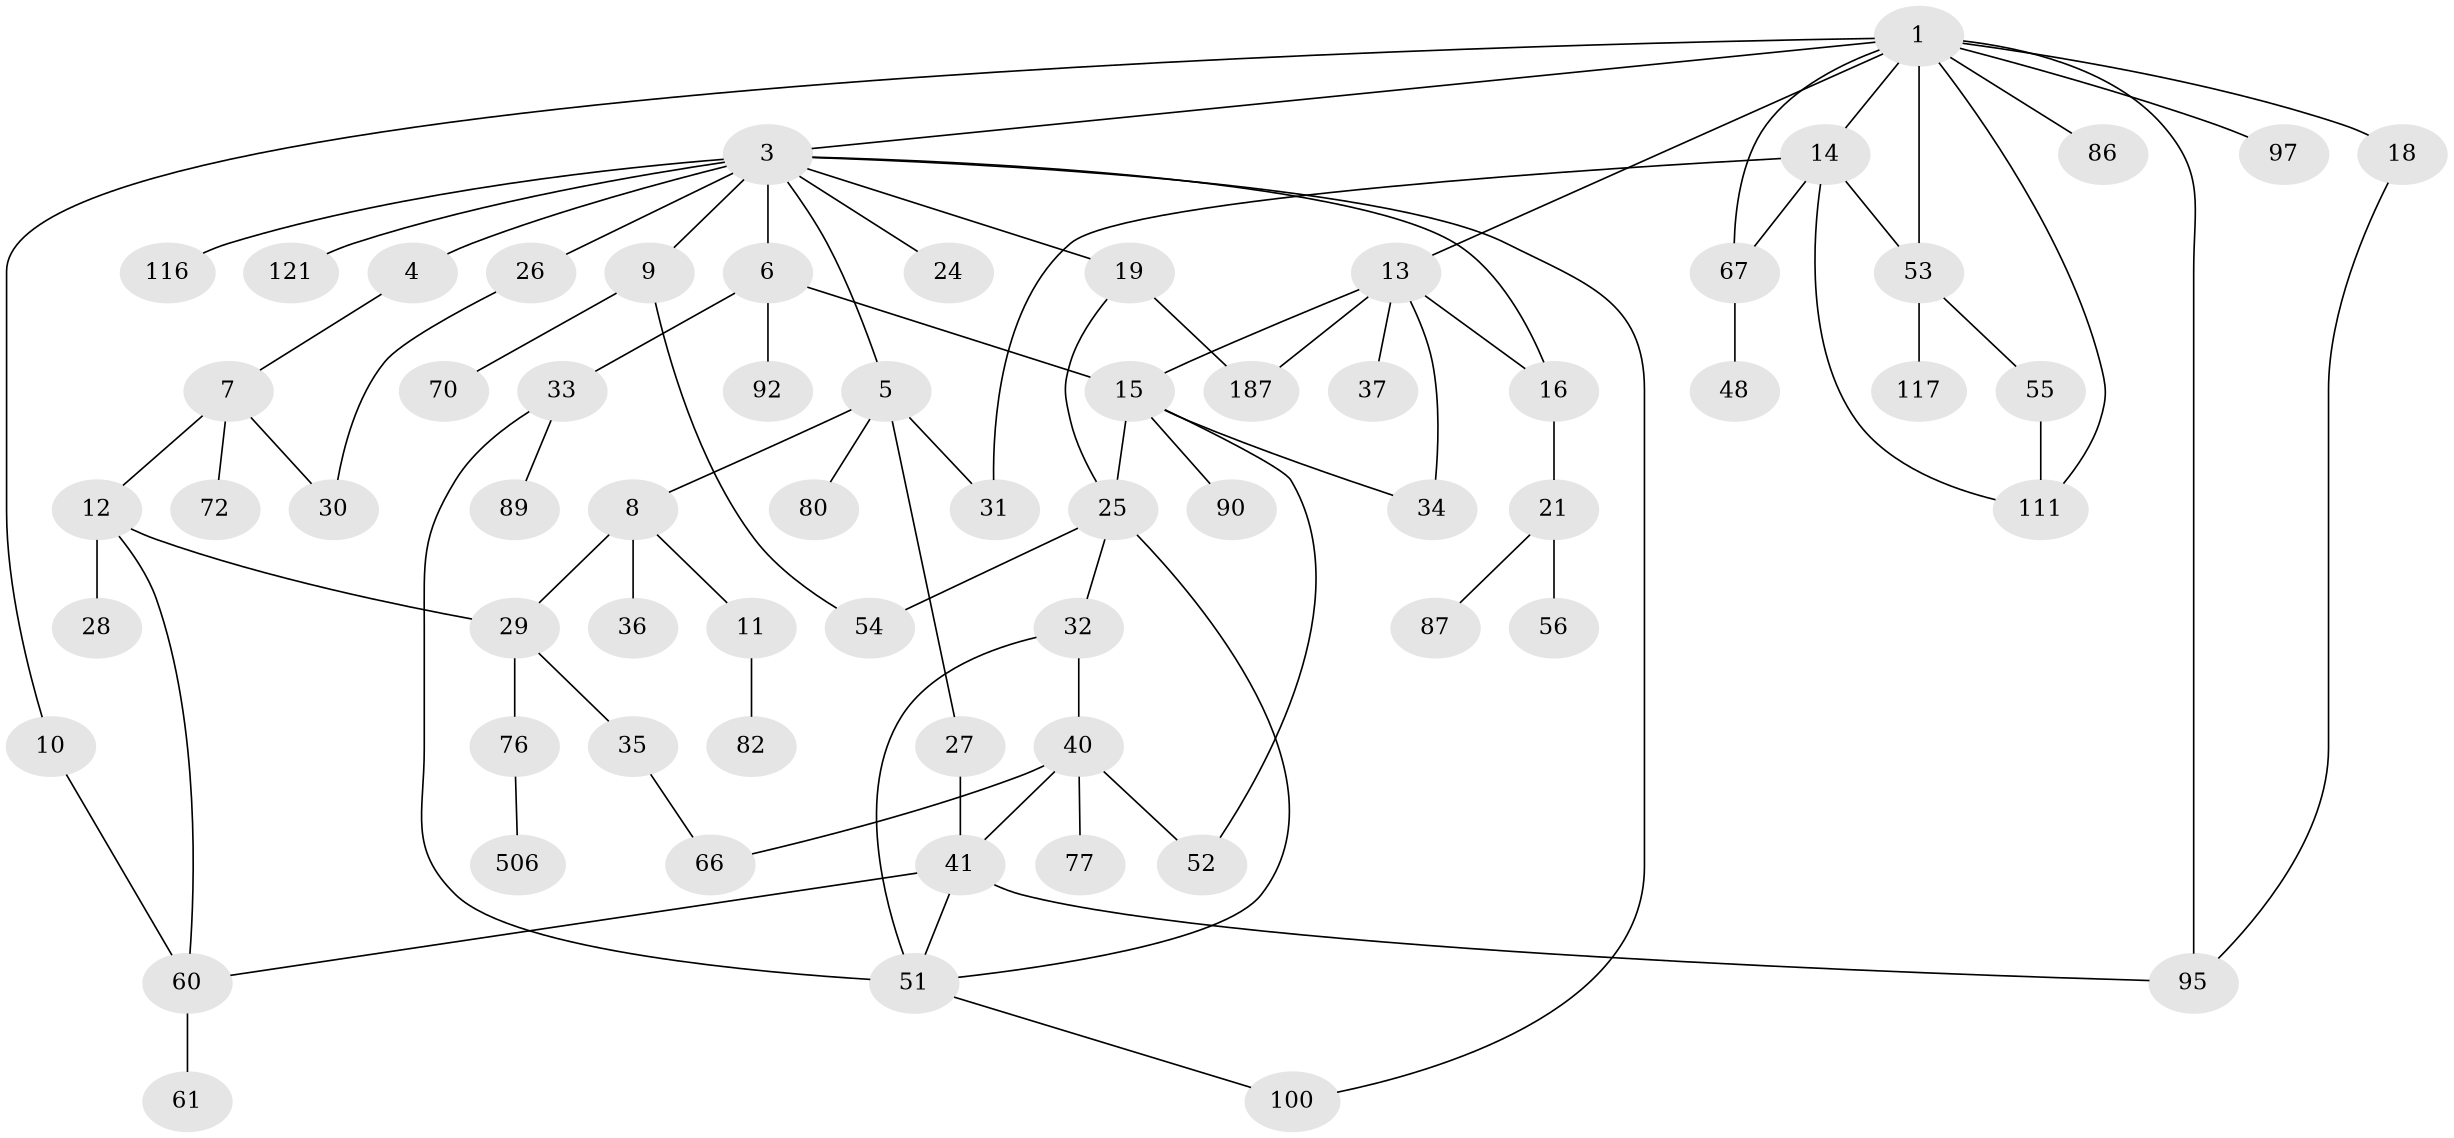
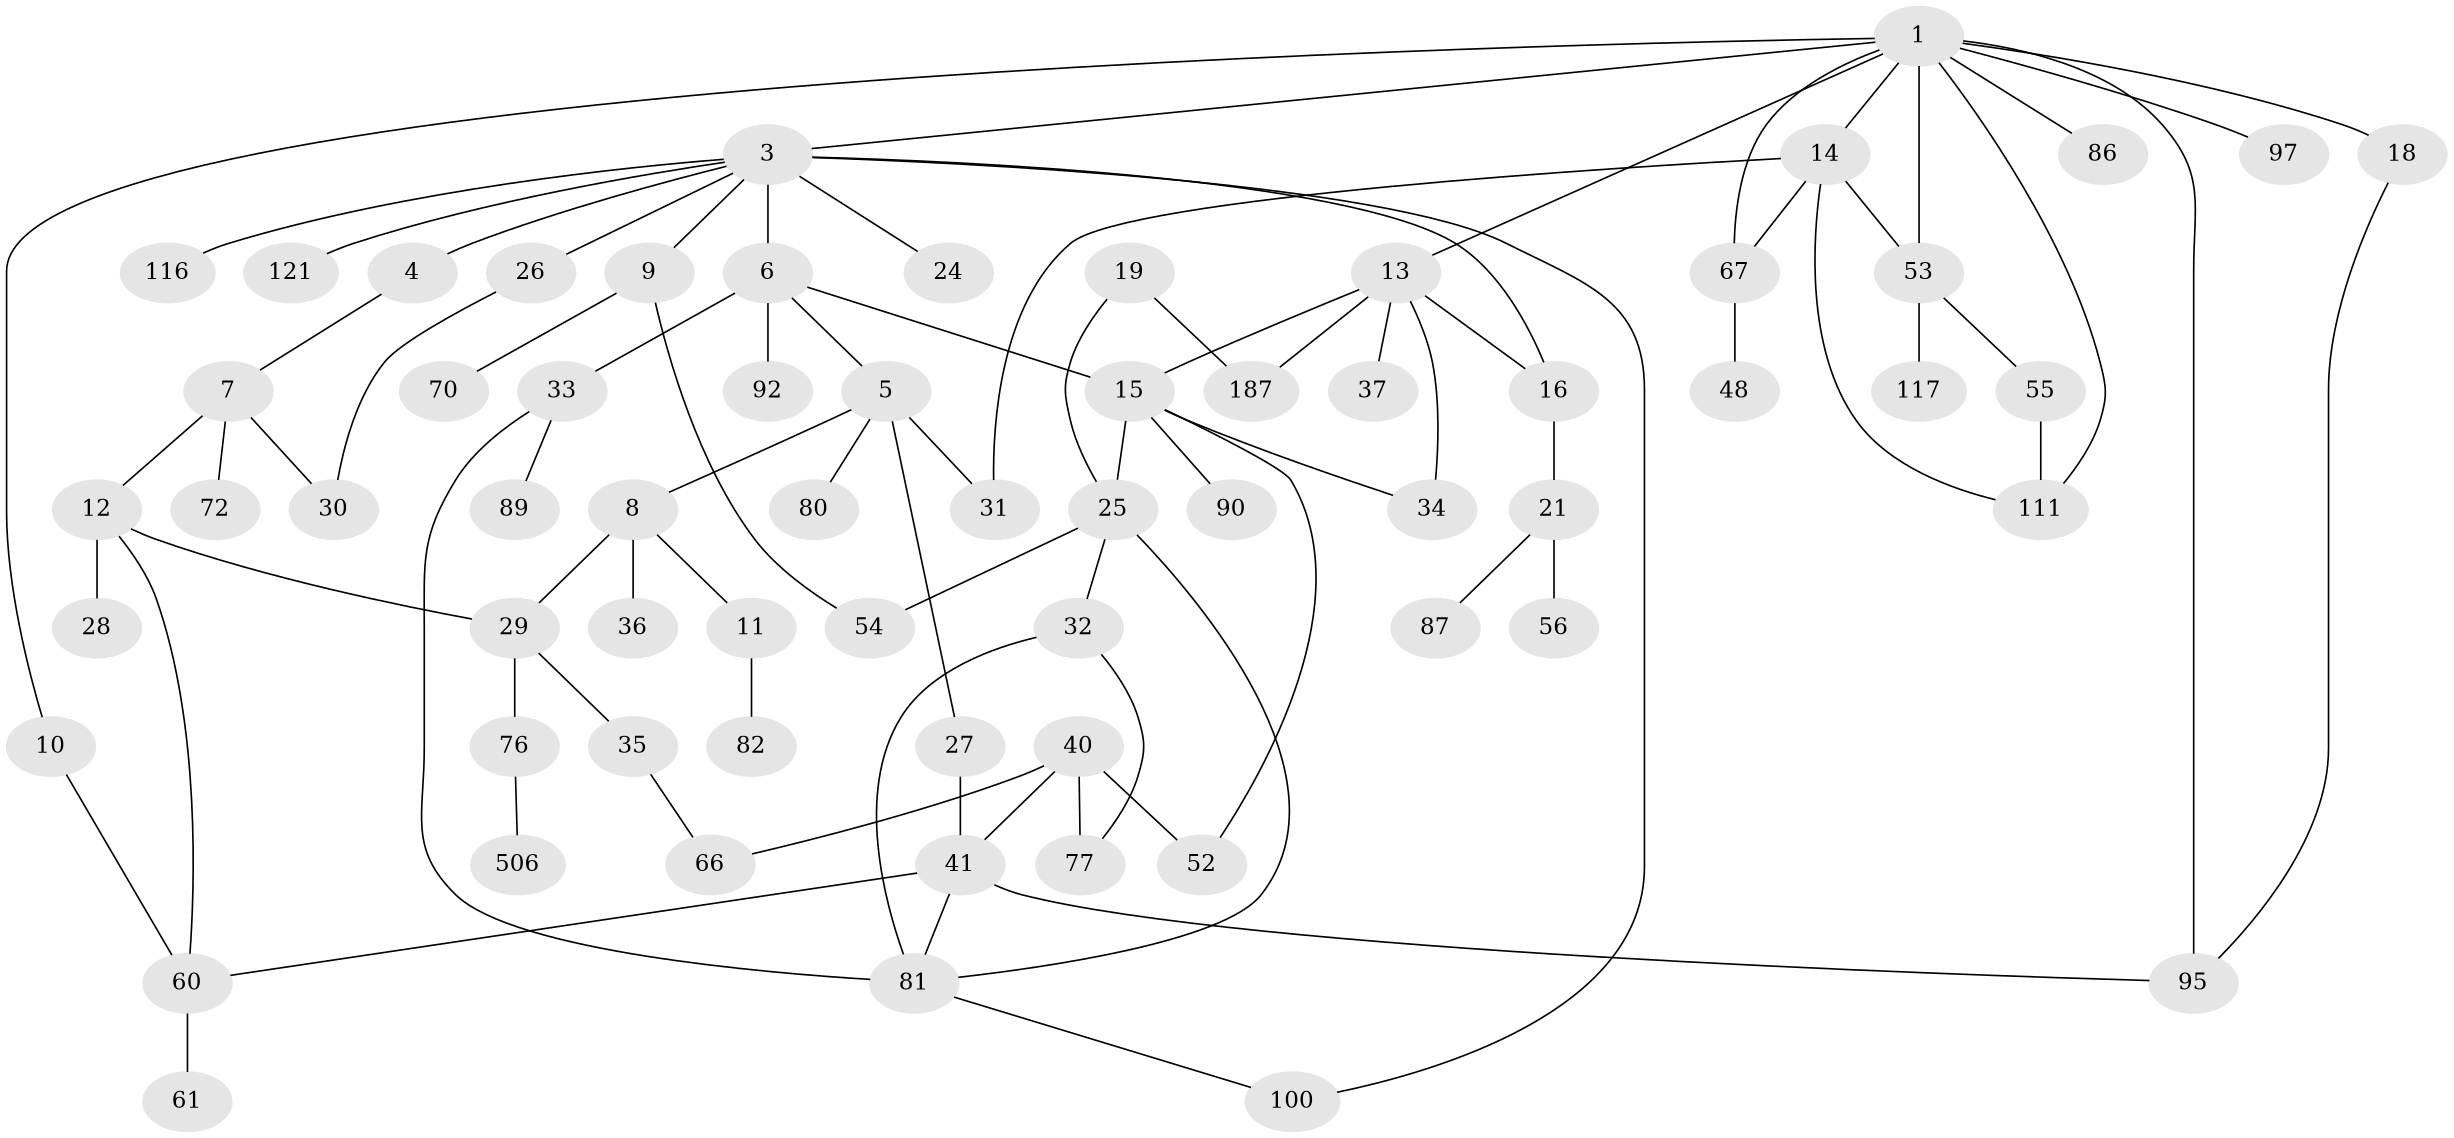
edge "3" -- "19": removed
edge "3" -- "5": now "6" -- "5"
edge "32" -- "40": now "32" -- "77"
node "51": label "51" -> "81"
